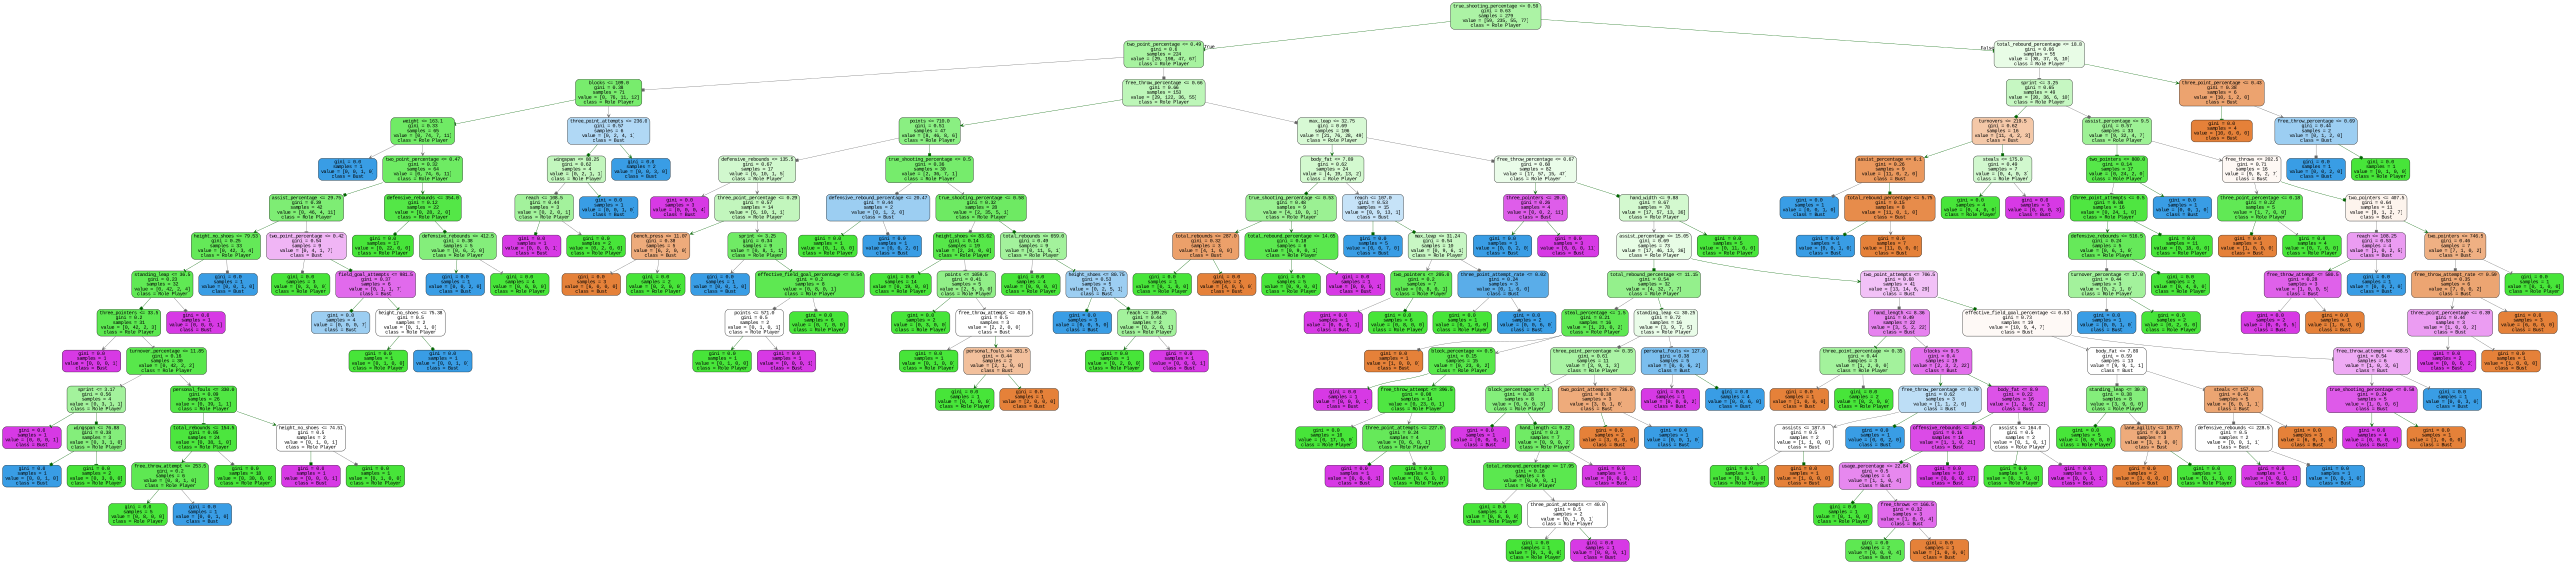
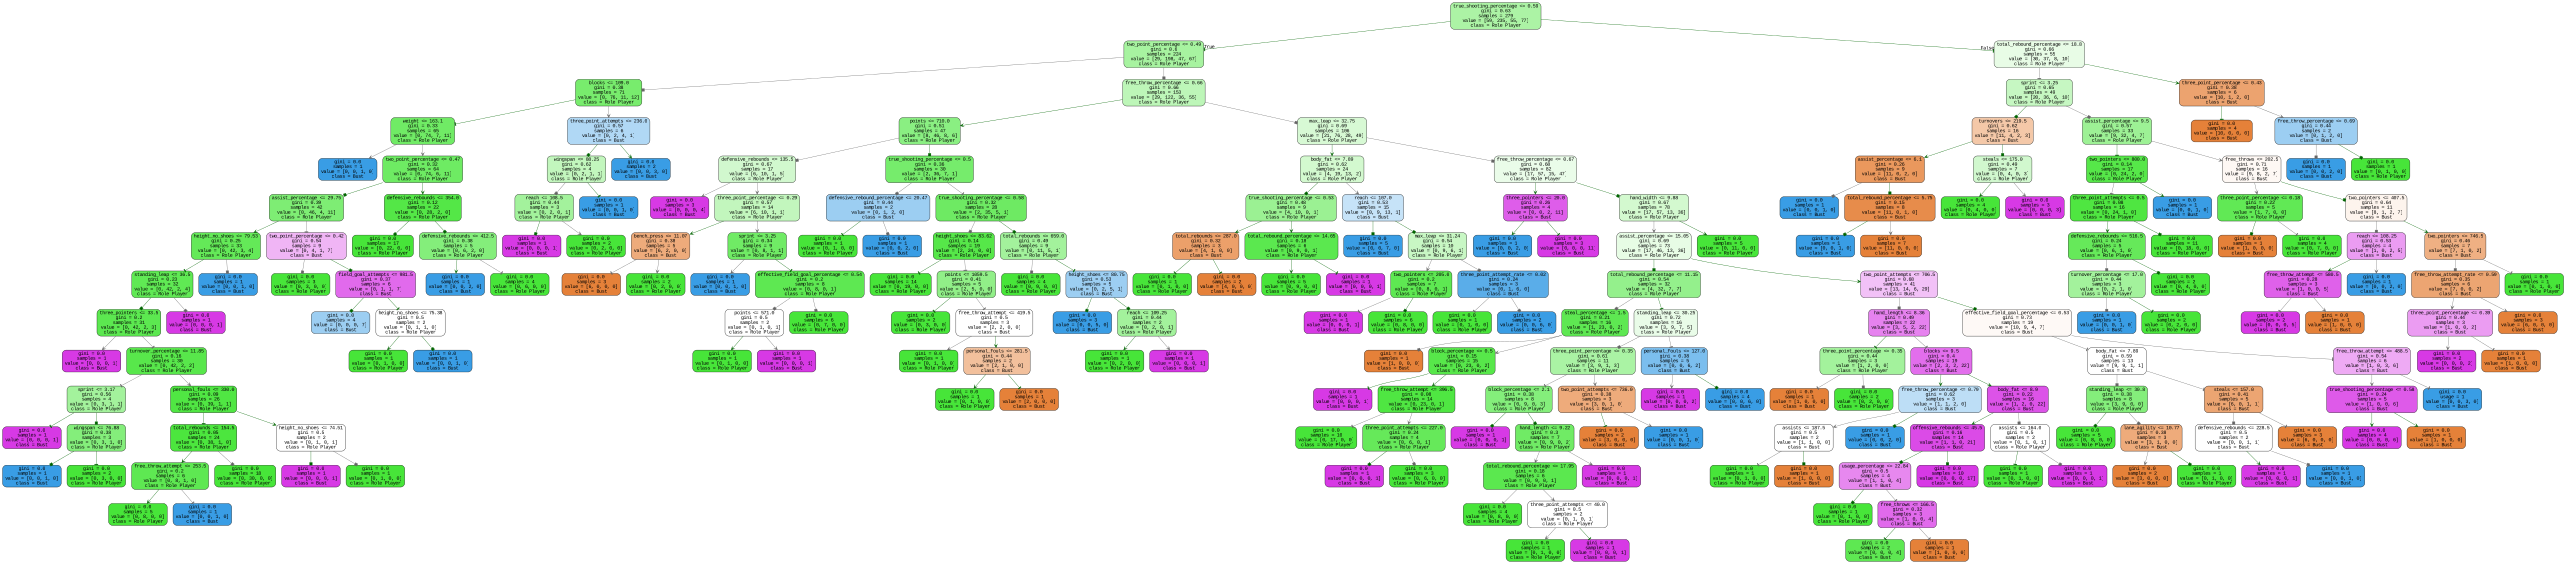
node "gini = 0.0 samples = 1 value = [0, 0, 3, 0] class = Bust": label "gini = 0.0 samples = 1 value = [0, 0, 3, 0] class = Bust" -> "gini = 0.0 usage = 1 value = [0, 0, 3, 0] class = Bust"
